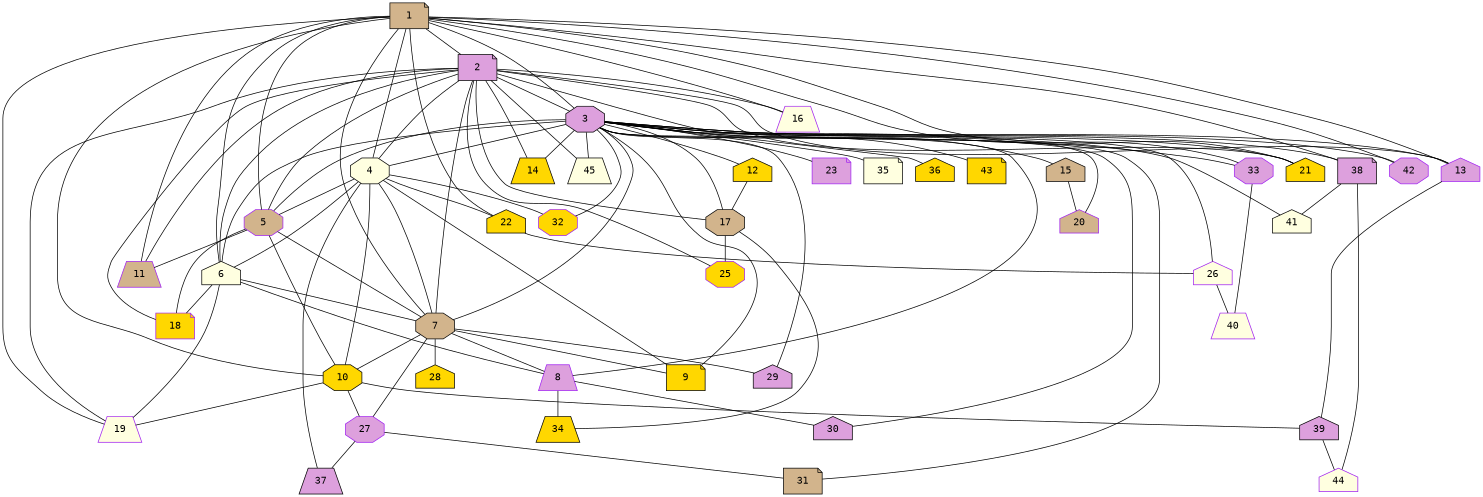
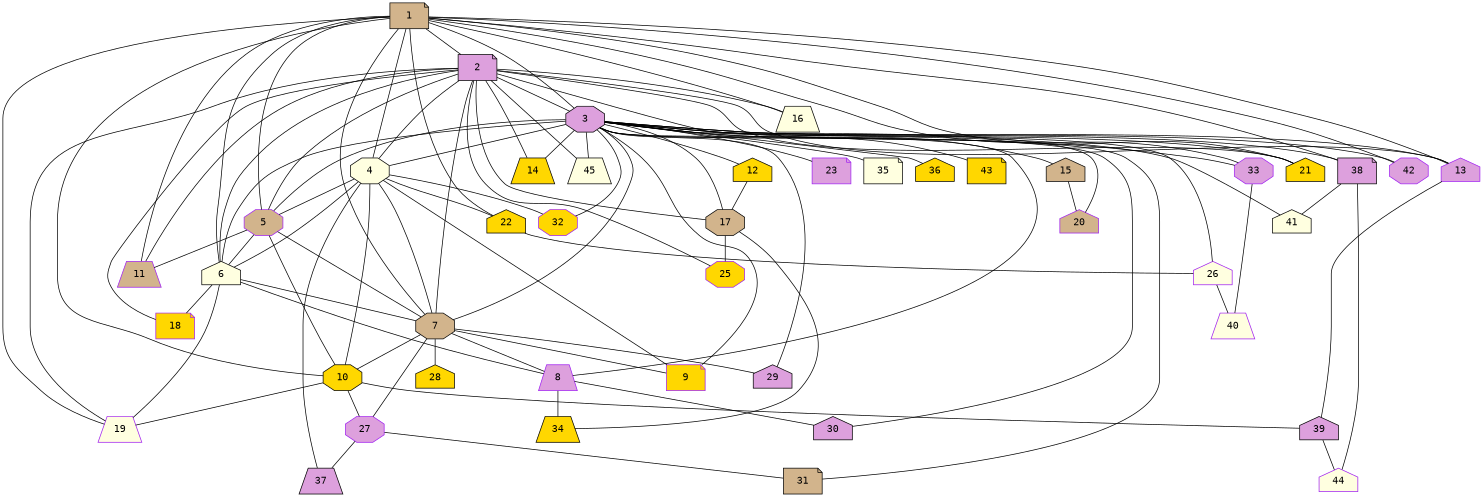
node "16": color purple -> black
edge "5" -- "18": now "5" -- "6"
node "9": color black -> purple
